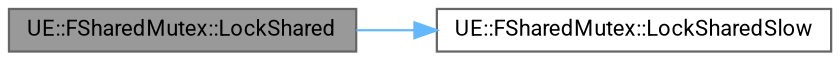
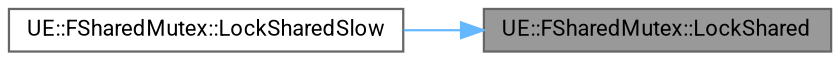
edge "UE::FSharedMutex::LockShared" -> "UE::FSharedMutex::LockSharedSlow": reversed
